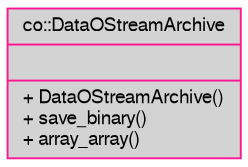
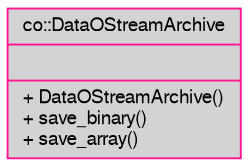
node "co::DataOStreamArchive": text "+ array_array()" -> "+ save_array()"
